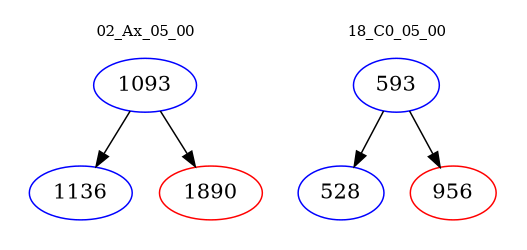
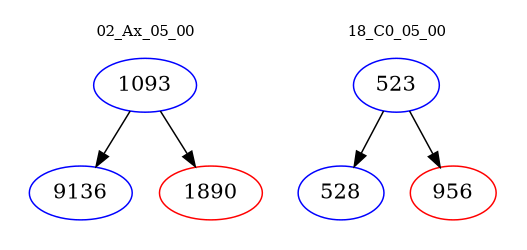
node "593": label "593" -> "523"
node "1136": label "1136" -> "9136"
